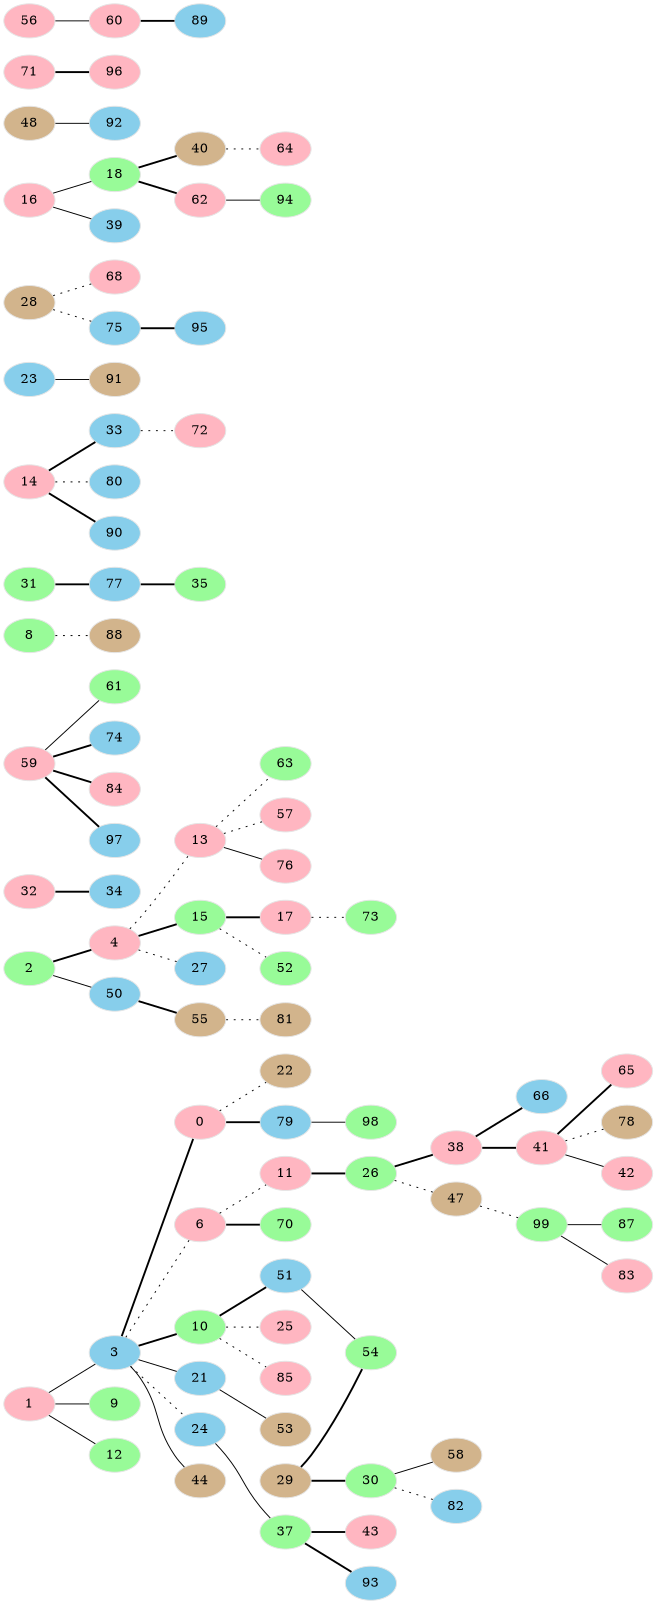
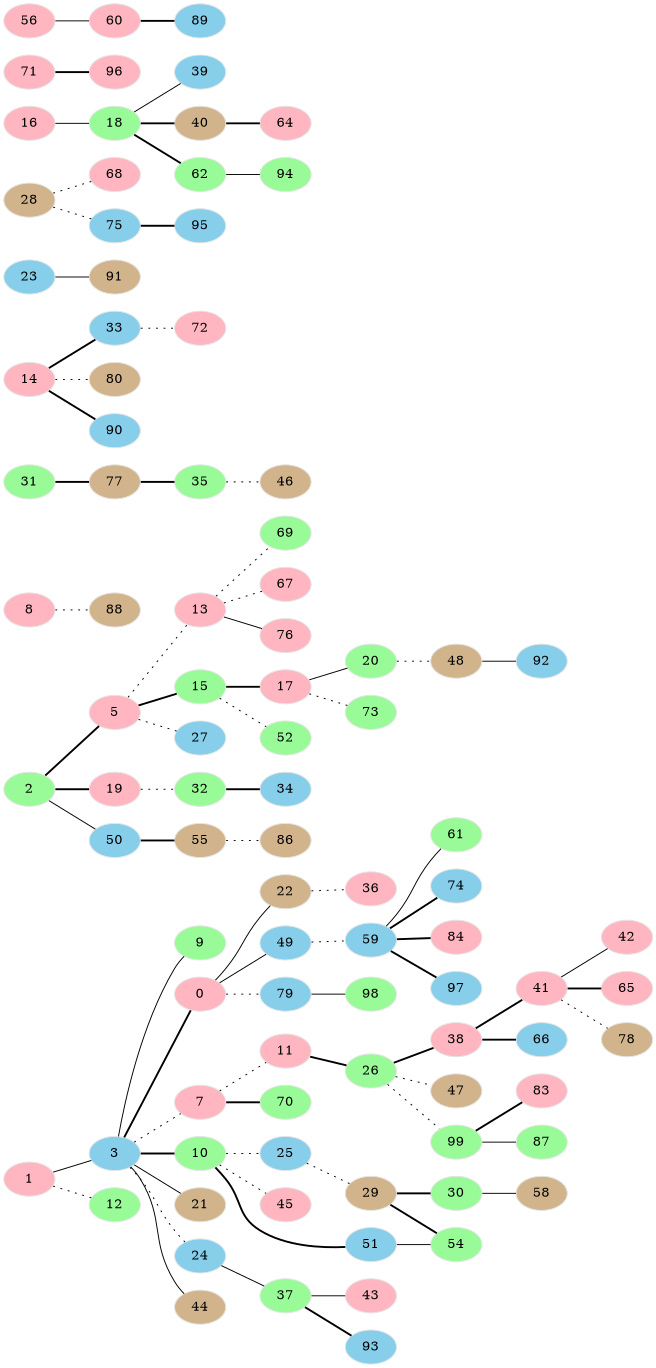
edge "40" -- "64": style dotted -> bold
node "62": fillcolor lightpink -> palegreen
edge "16" -- "39": now "18" -- "39"
node "80": fillcolor skyblue -> tan
node "46": added
node "77": fillcolor skyblue -> tan
node "8": fillcolor palegreen -> lightpink
node "20": added
node "59": fillcolor lightpink -> skyblue
node "63": label "63" -> "69"
node "19": added
node "57": label "57" -> "67"
node "36": added
node "32": fillcolor lightpink -> palegreen
node "4": label "4" -> "5"
node "49": added
node "81": label "81" -> "86"
edge "22" -- "0": style dotted -> solid
edge "0" -- "79": style bold -> dotted
edge "25" -- "29": added
edge "47" -- "99": now "26" -- "99"
node "6": label "6" -> "7"
edge "99" -- "83": style solid -> bold
node "25": fillcolor lightpink -> skyblue
node "21": fillcolor skyblue -> tan
node "85": label "85" -> "45"
edge "1" -- "9": now "3" -- "9"
edge "1" -- "12": style solid -> dotted
node "53": removed
node "82": removed
edge "37" -- "43": style bold -> solid
